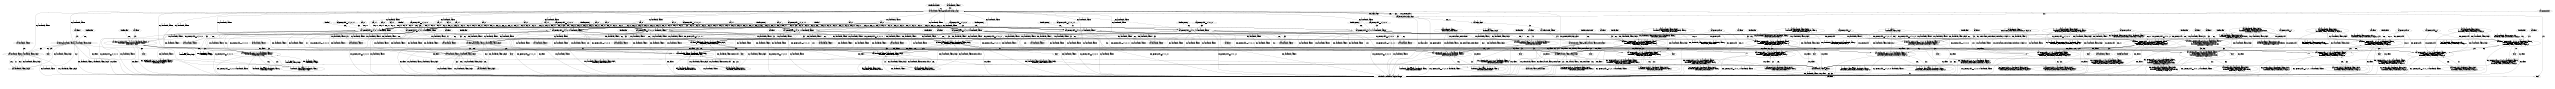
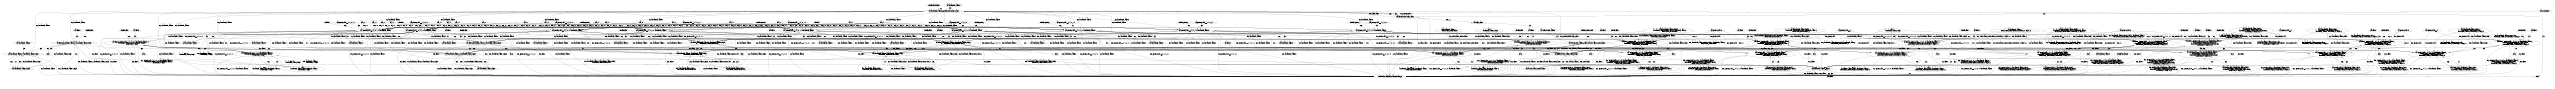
node "(Call,geometry_info.xi)": label "(Call,geometry_info.xi)" -> "(Call,number_info.xi)"
edge "(Call,offset.x-draw_info->affine.ry*metrics.ascent)" -> "(Call,annotate_info->affine.tx=offset.x)": removed, label "DDG: offset.x"
edge "(Call,offset.x-draw_info->affine.ry*metrics.ascent)" -> "(Call,draw_info->affine.ry*metrics.ascent)": removed, label "CFG:"
node "(MethodReturn,MethodReturn MagickBooleanType)": label "(MethodReturn,MethodReturn MagickBooleanType)" -> "(MethodReturn,MagickExport MagickBooleanType)"
